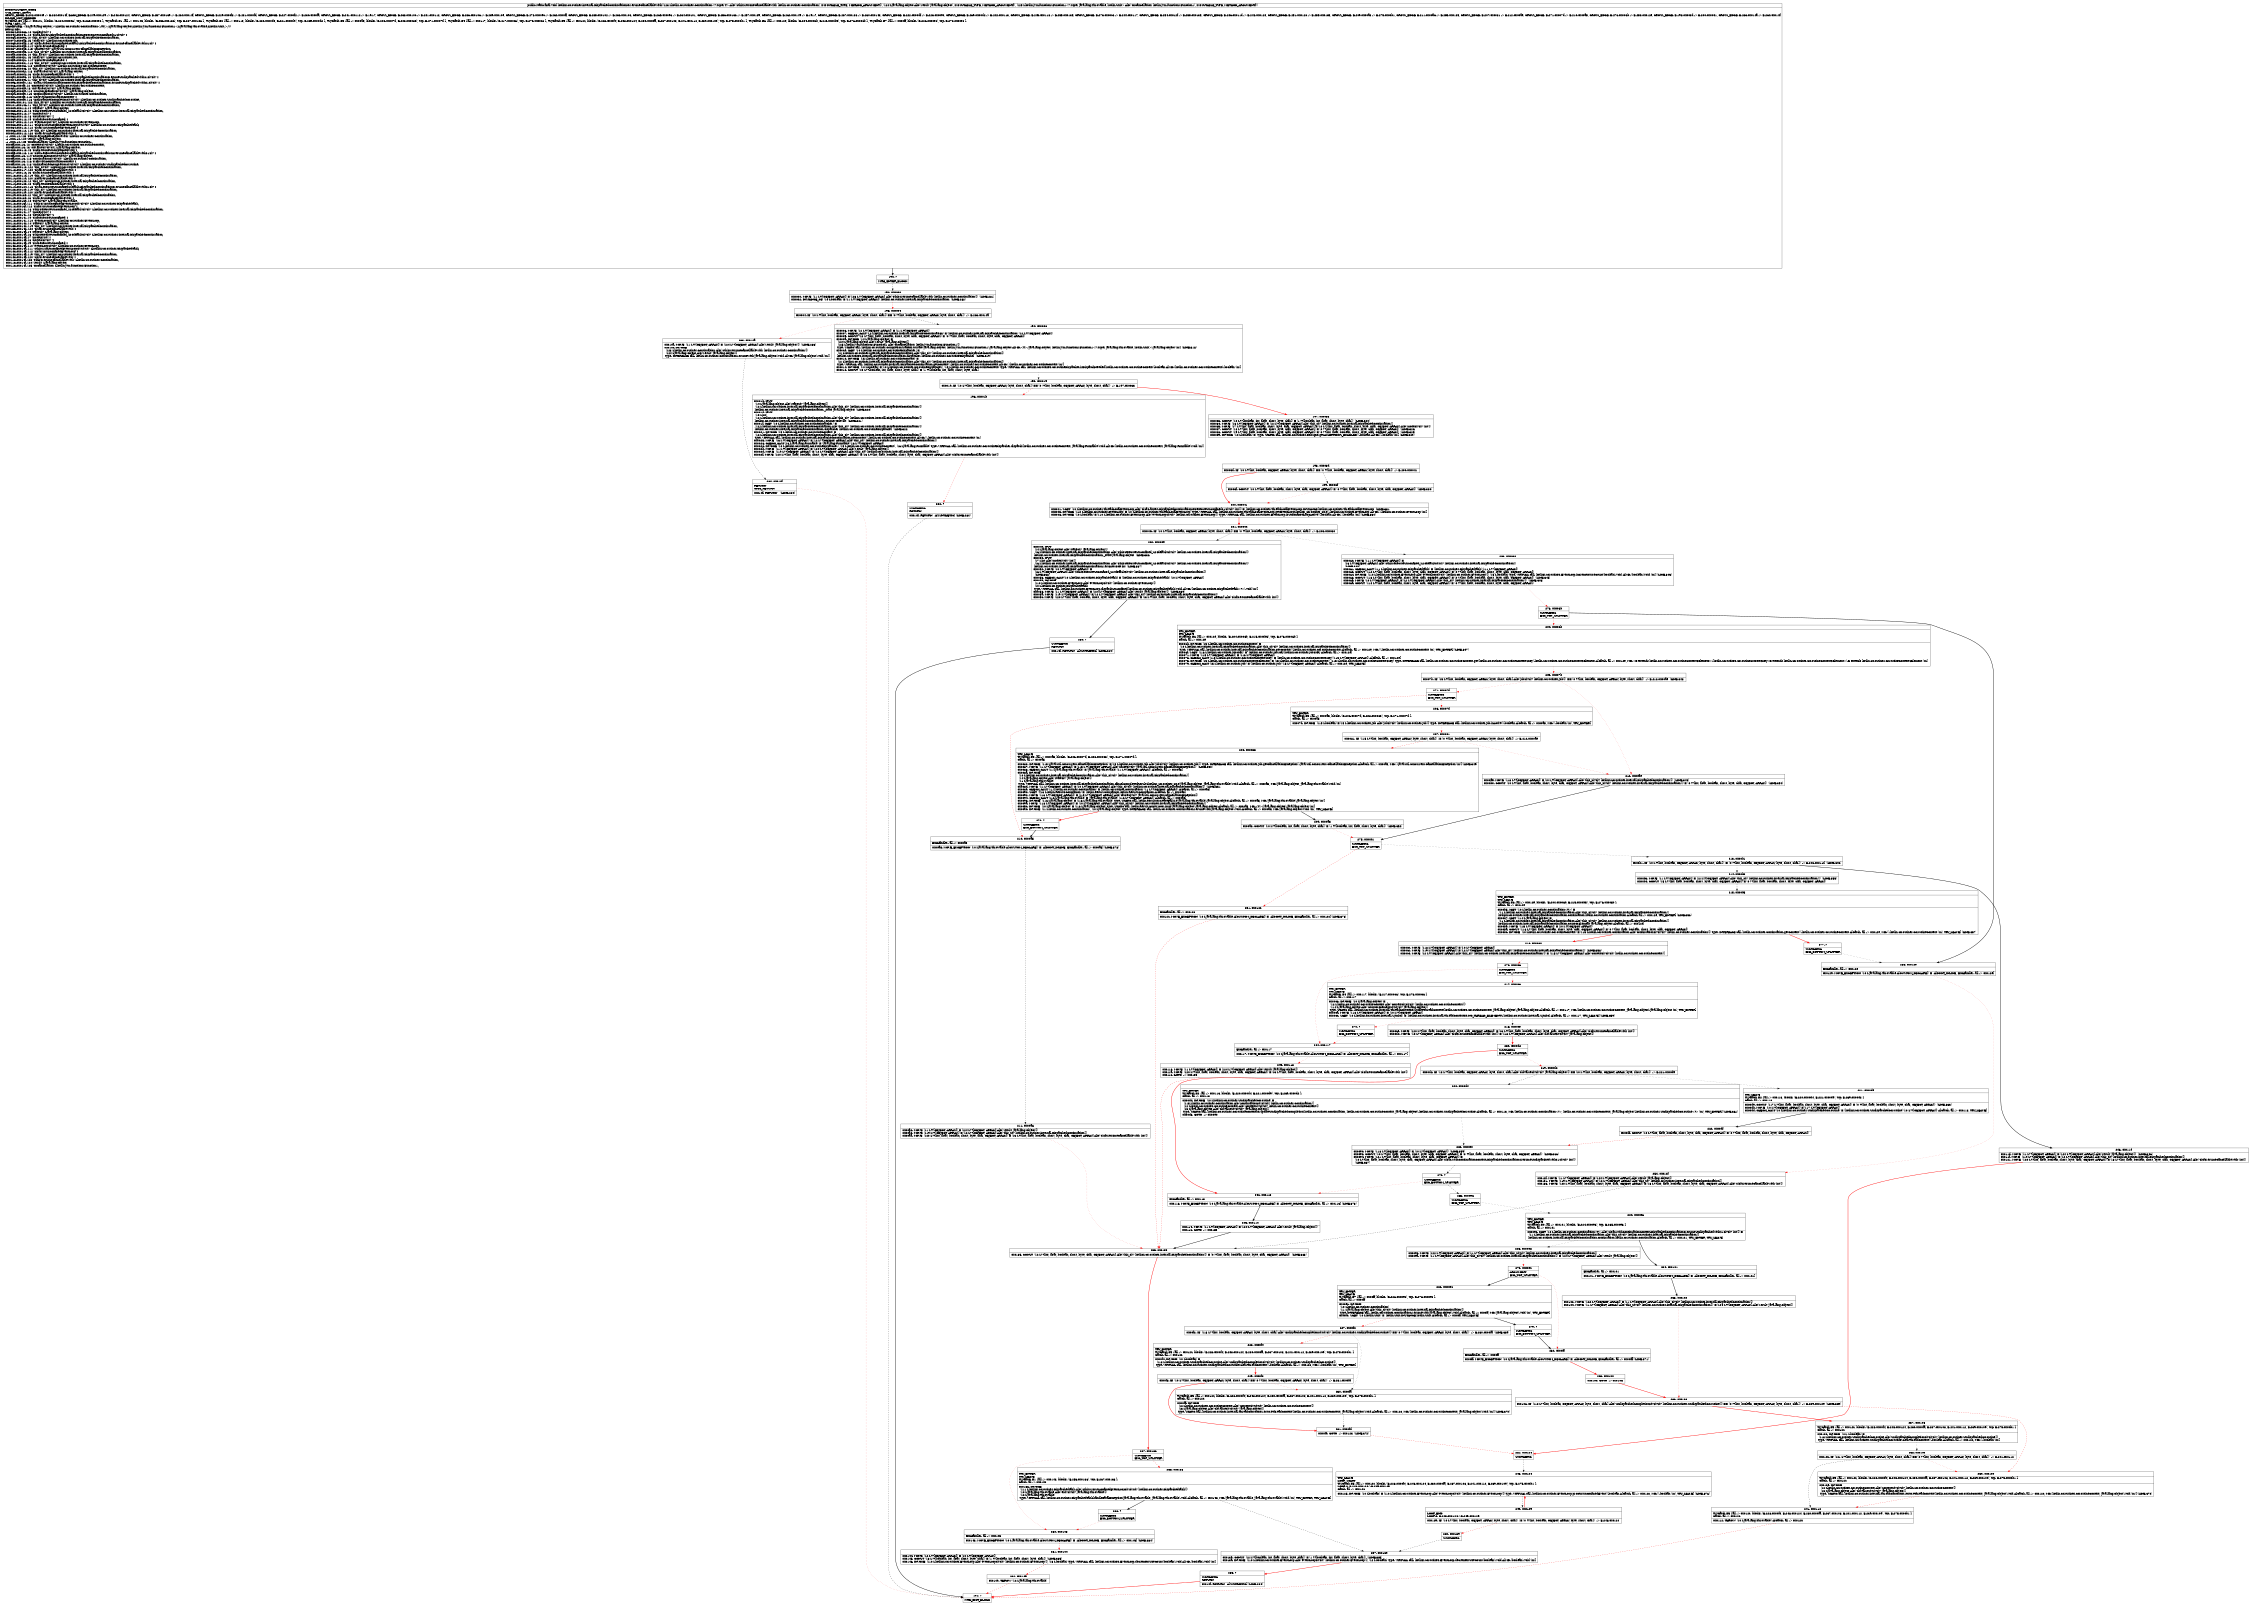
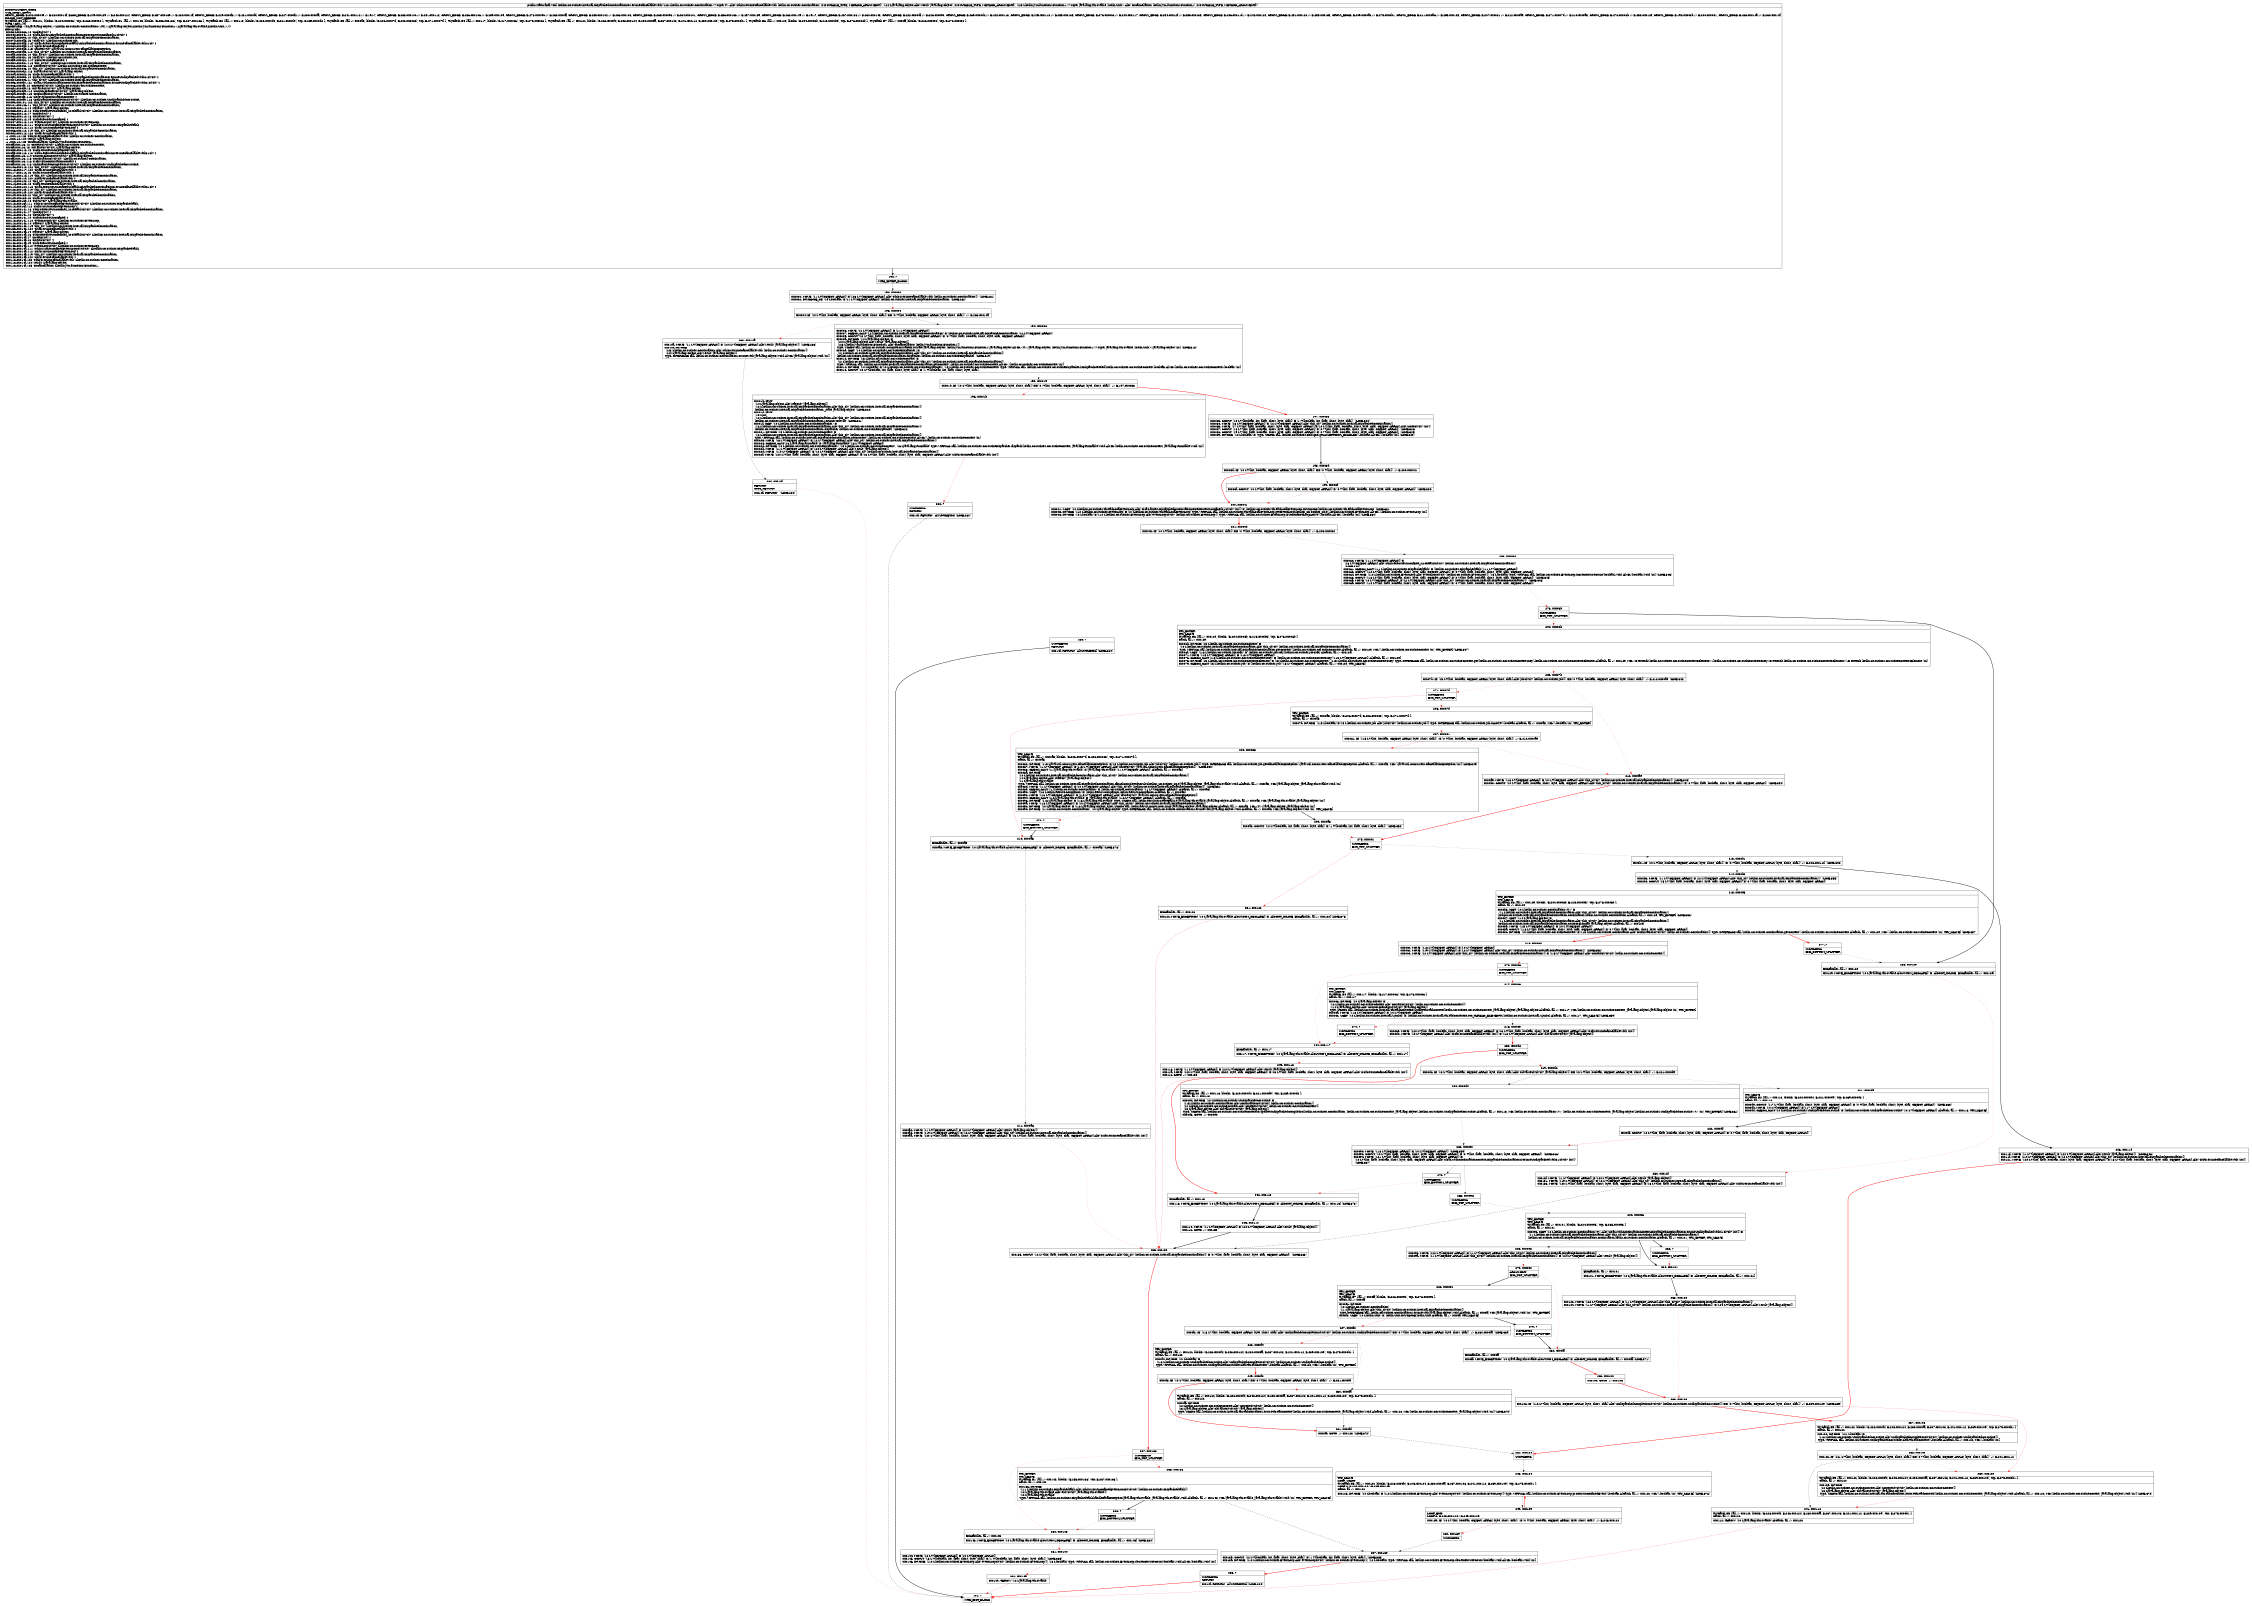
edge "197: 0x0033" -> "198: 0x003d": added
node "202: 0x004e": removed
edge "212: 0x00ae" -> "275: 0x00b1": color black -> red
edge "208: 0x0083" -> "272: ?": style bold -> dotted
edge "270: ?" -> "265: 0x00e6": now "223: 0x00e0" -> "265: 0x00e6"
node "266: ?": added
edge "231: 0x00fd" -> "281: 0x0124": color red -> black
